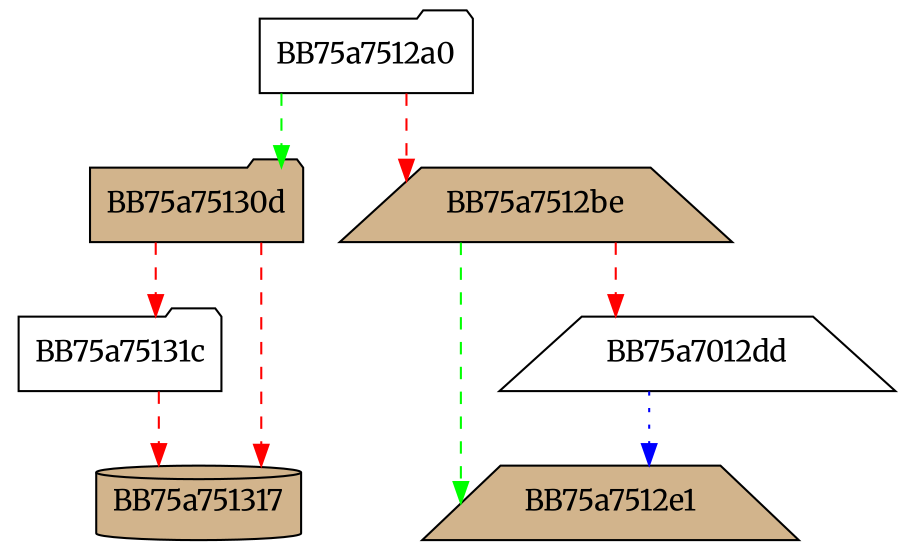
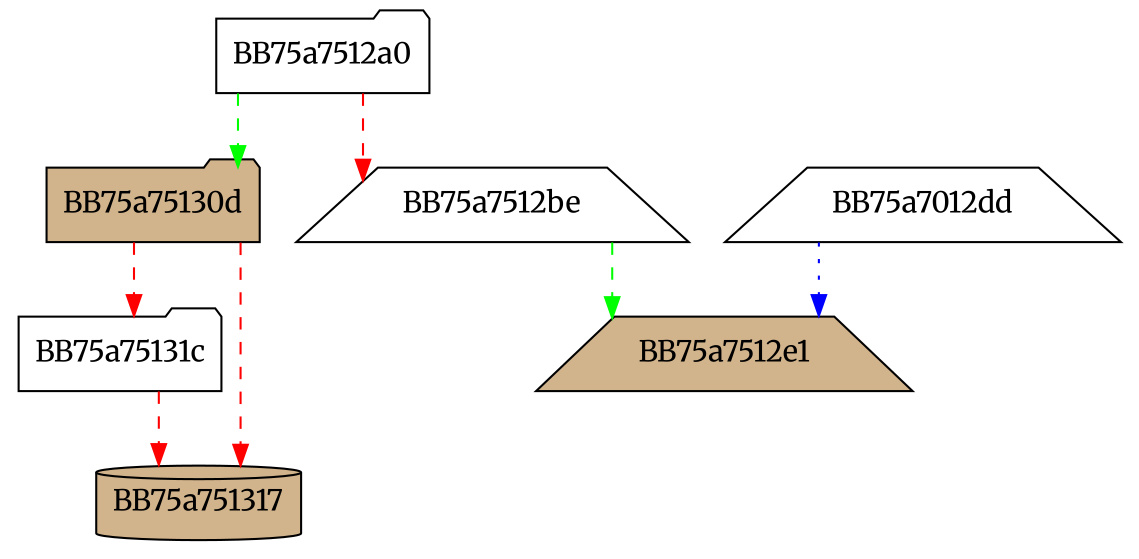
node "BB75a7512be": fillcolor tan -> white
edge "BB75a7512be" -> "BB75a7012dd": removed
